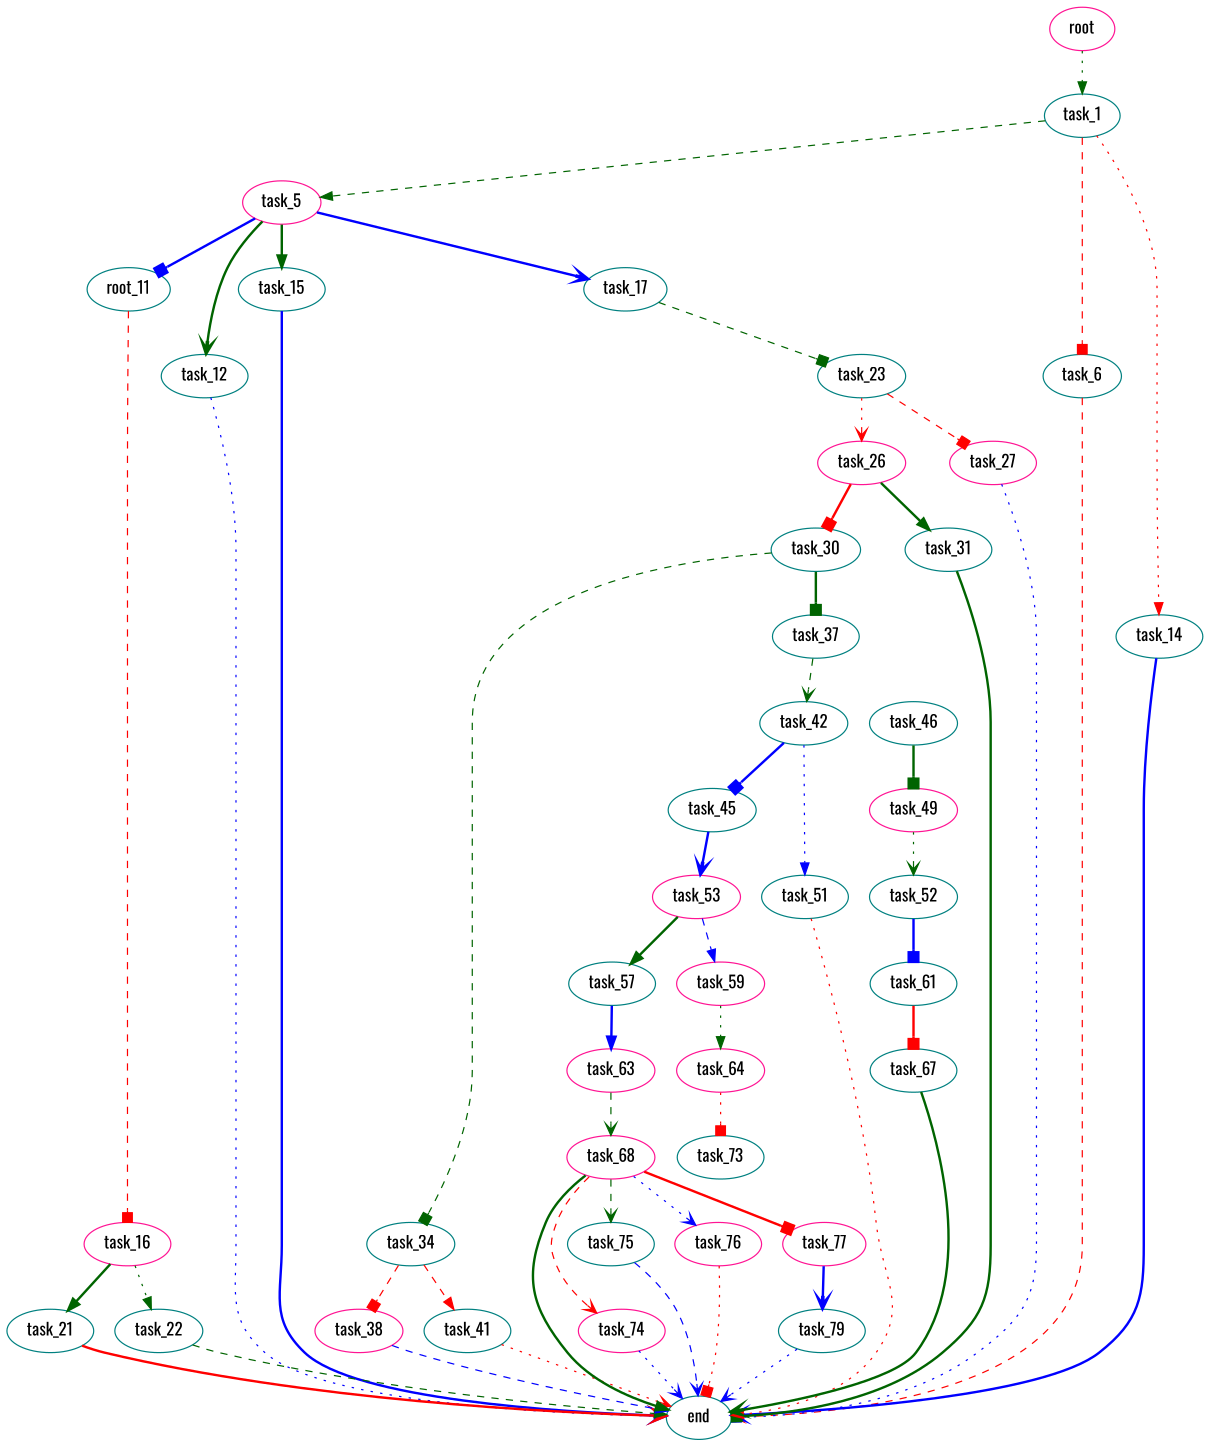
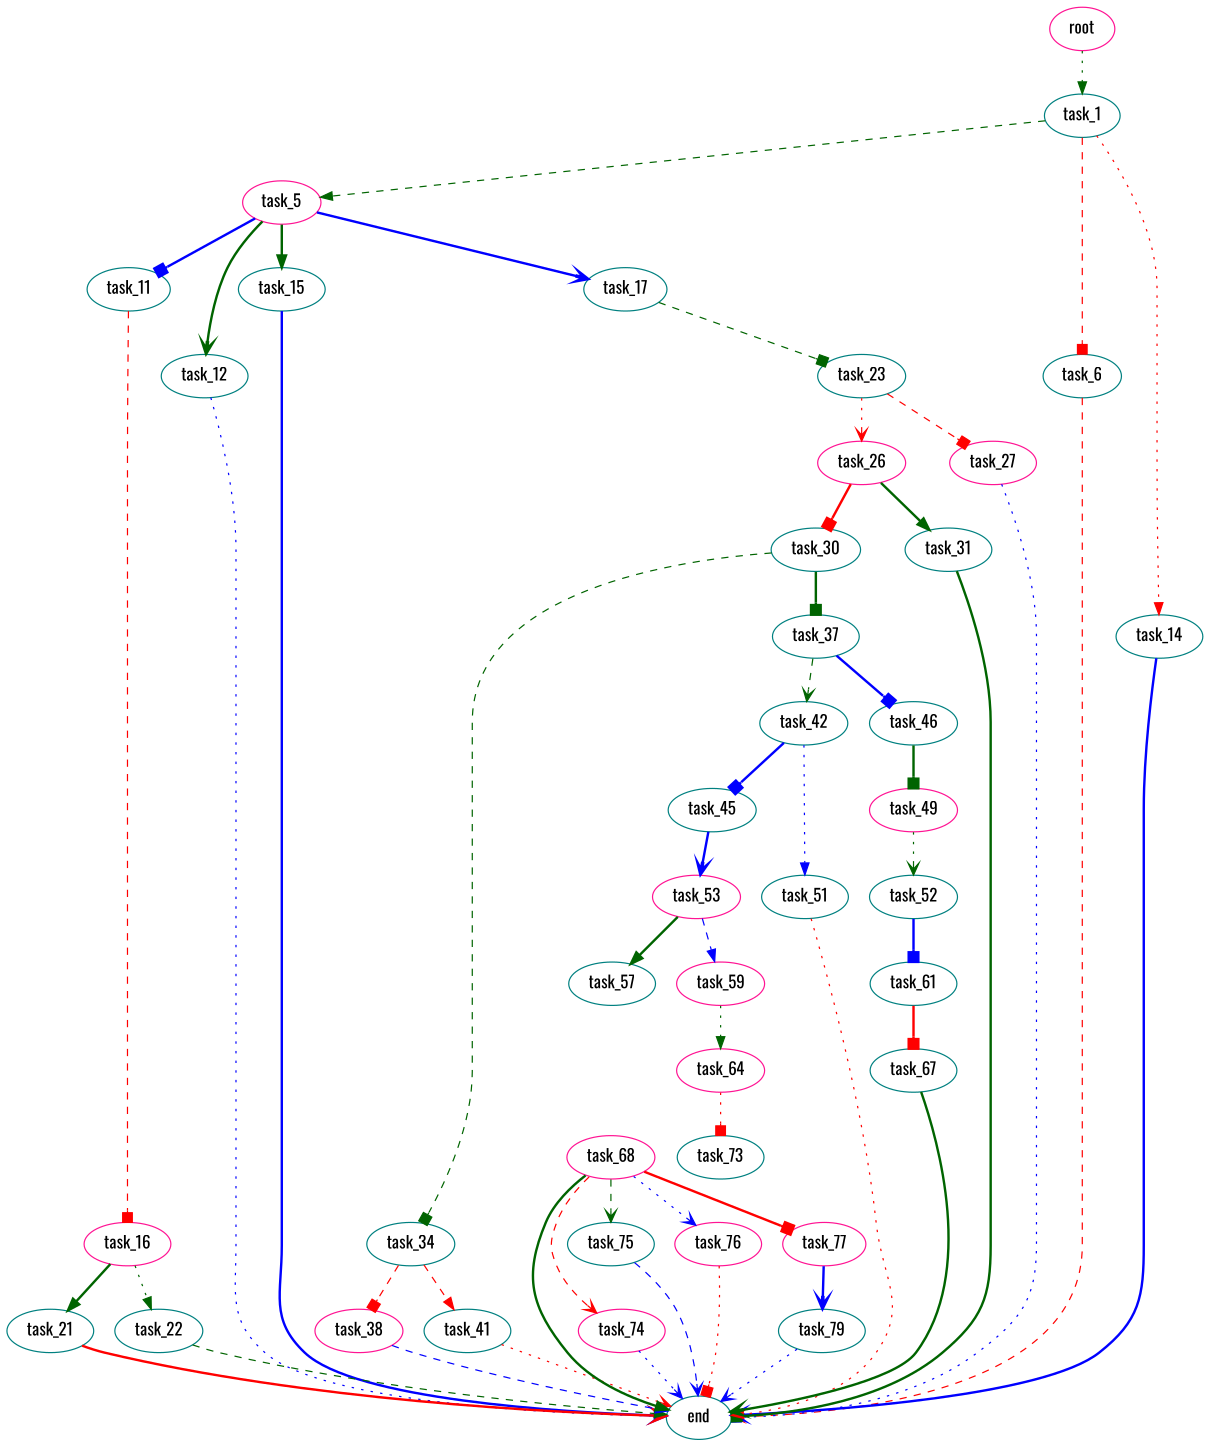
node "root_11": label "root_11" -> "task_11"
edge "task_37" -> "task_46": added
node "task_63": removed
